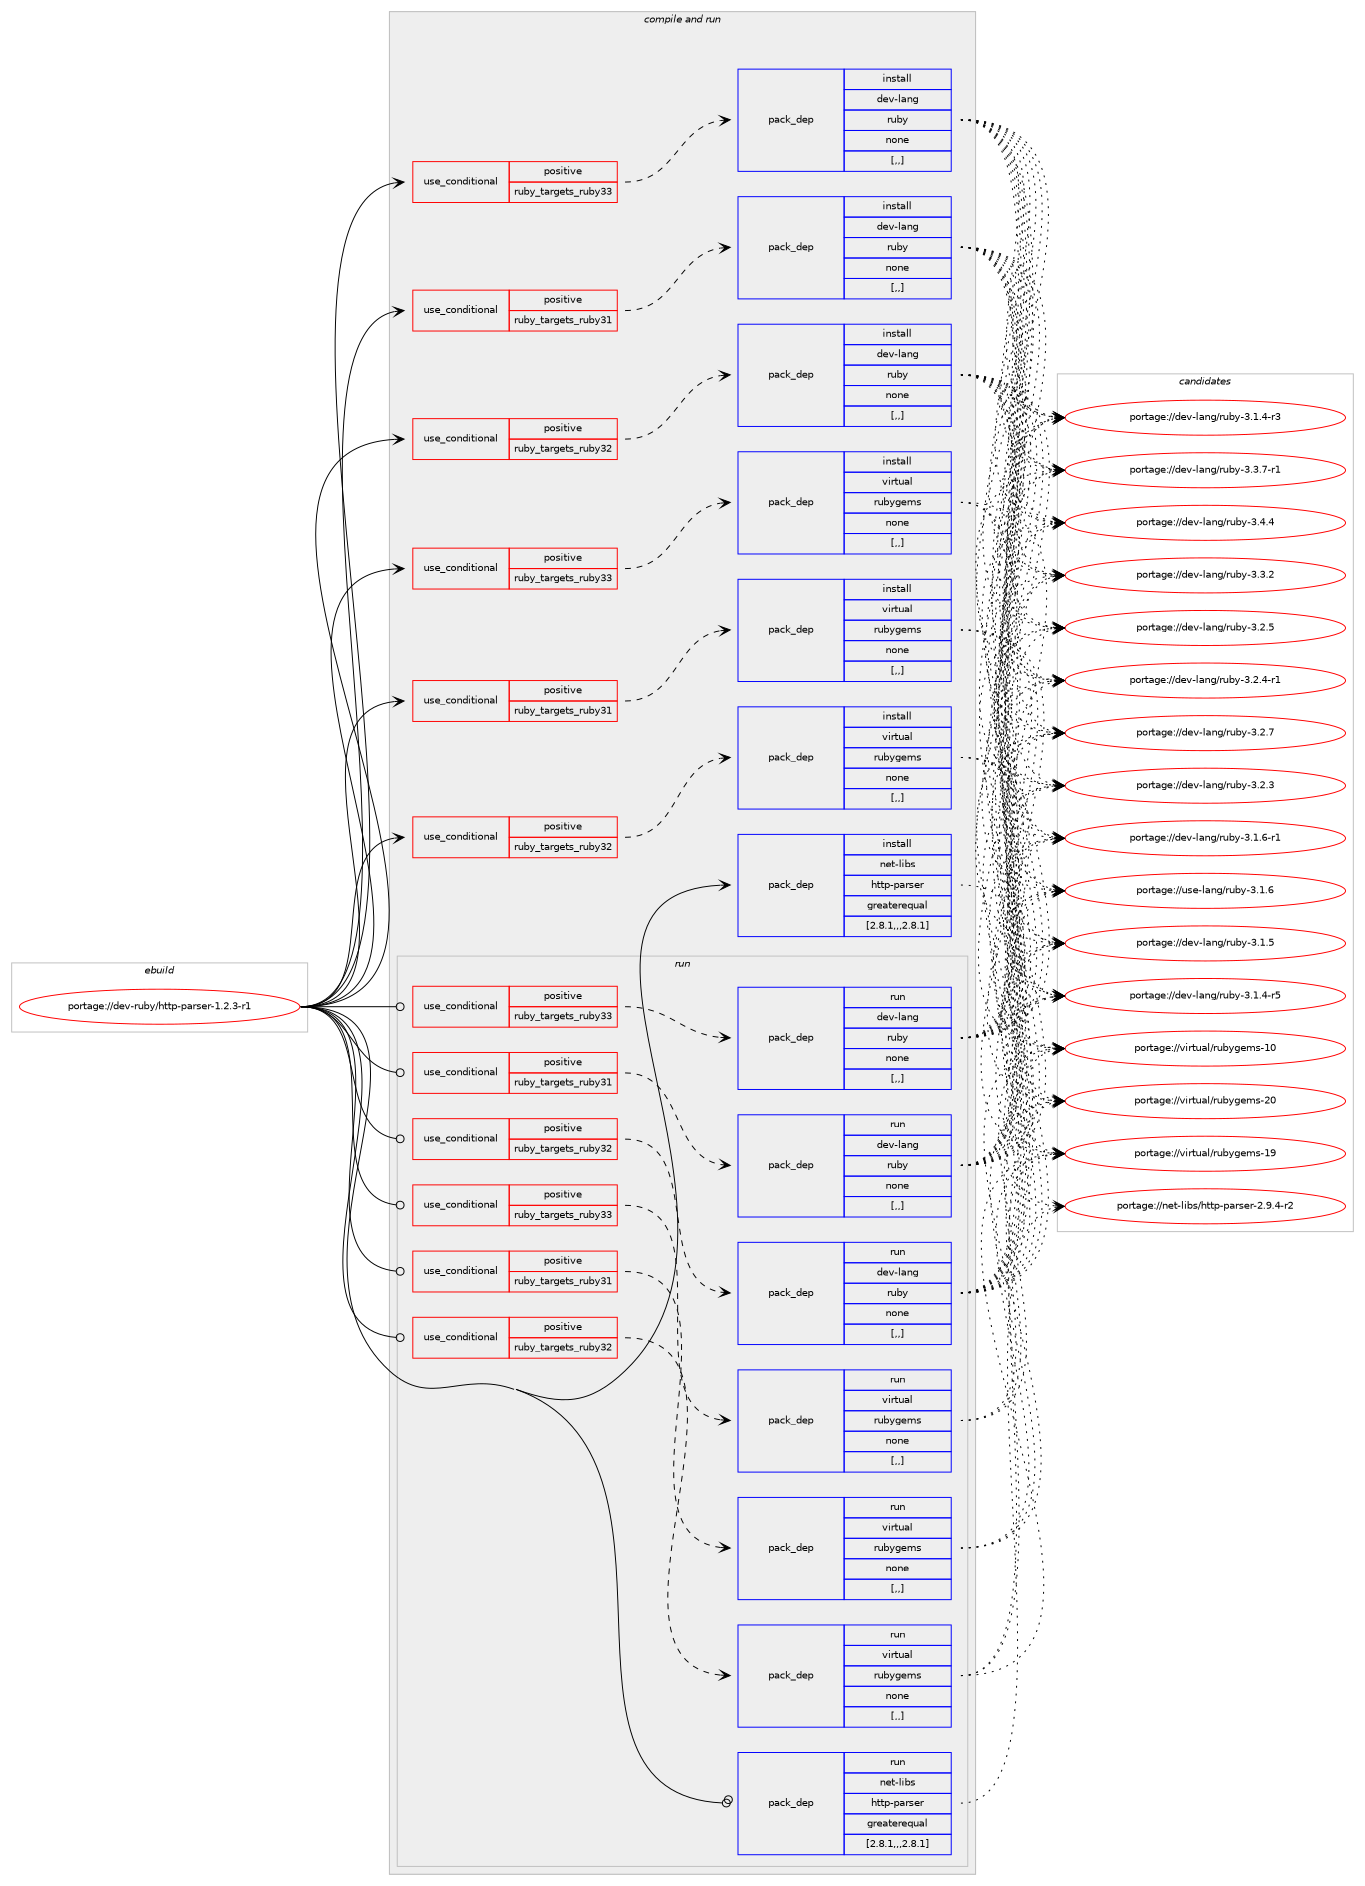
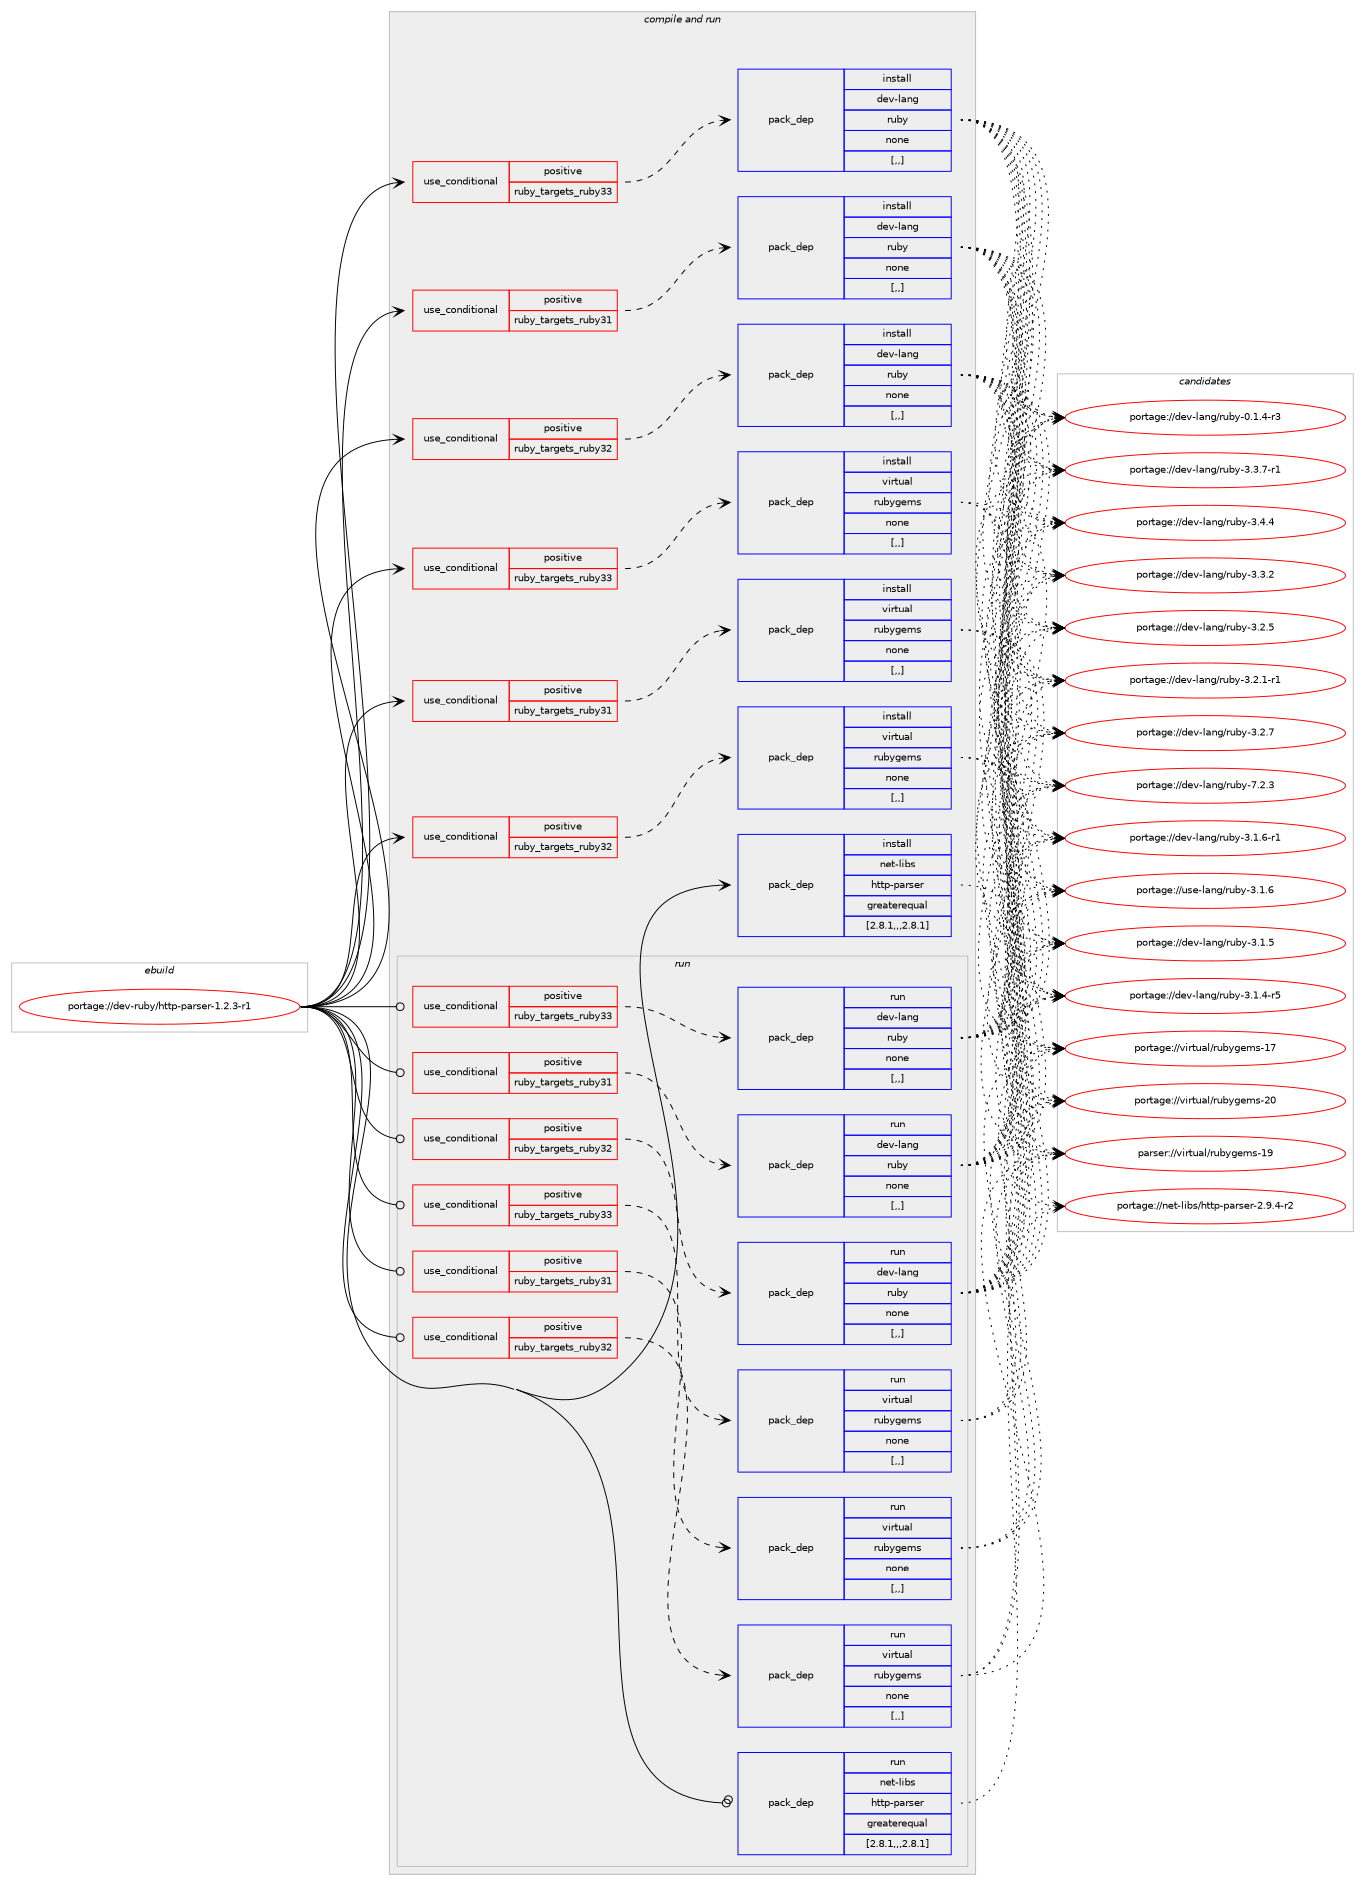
node "portage://dev-lang/ruby-3.1.4-r3": label "portage://dev-lang/ruby-3.1.4-r3" -> "portage://dev-lang/ruby-0.1.4-r3"
node "portage://dev-lang/ruby-3.2.4-r1": label "portage://dev-lang/ruby-3.2.4-r1" -> "portage://dev-lang/ruby-3.2.1-r1"
node "portage://dev-lang/ruby-3.2.3": label "portage://dev-lang/ruby-3.2.3" -> "portage://dev-lang/ruby-7.2.3"
node "portage://virtual/rubygems-10": label "portage://virtual/rubygems-10" -> "portage://virtual/rubygems-17"
node "portage://virtual/rubygems-19": label "portage://virtual/rubygems-19" -> "parser://virtual/rubygems-19"
